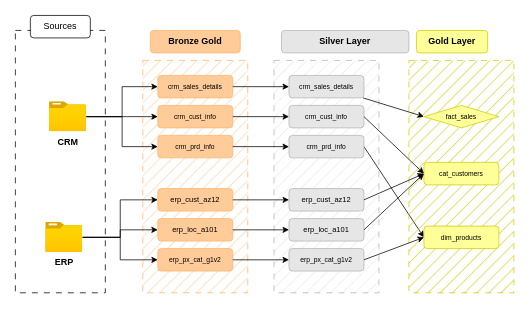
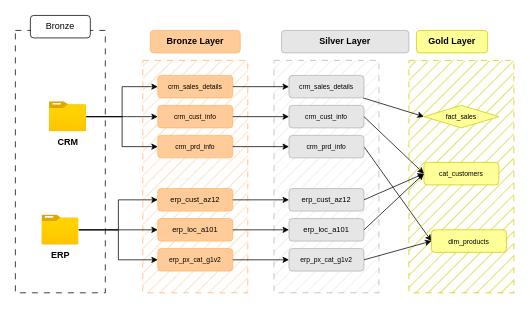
node "Sources": label "Sources" -> "Bronze"
node "Bronze Gold": label "Bronze Gold" -> "Bronze Layer"
node "ERP": moved (64, 237) -> (60, 230)
node "dim_products": moved (462, 237) -> (469, 241)
